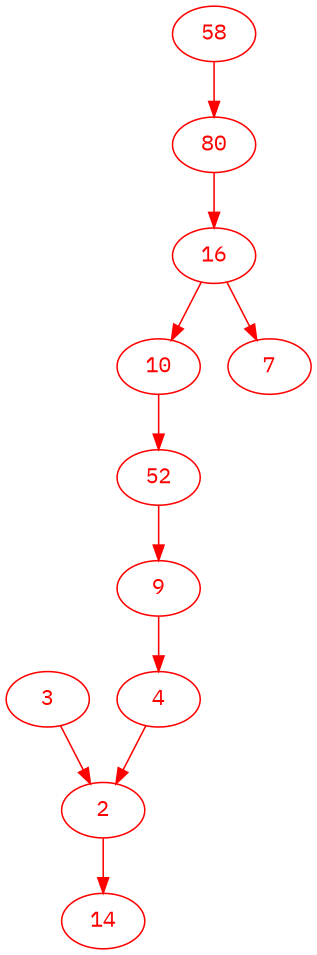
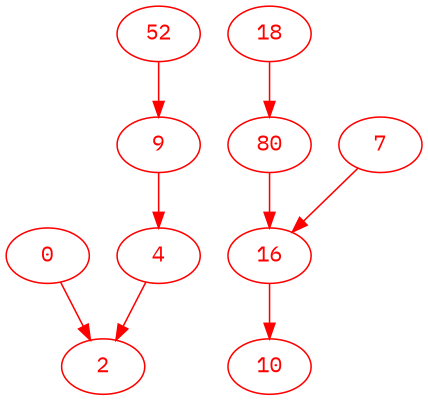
node "58": label "58" -> "18"
edge "16" -> "7": reversed
edge "10" -> "52": removed
node "3": label "3" -> "0"
node "14": removed
